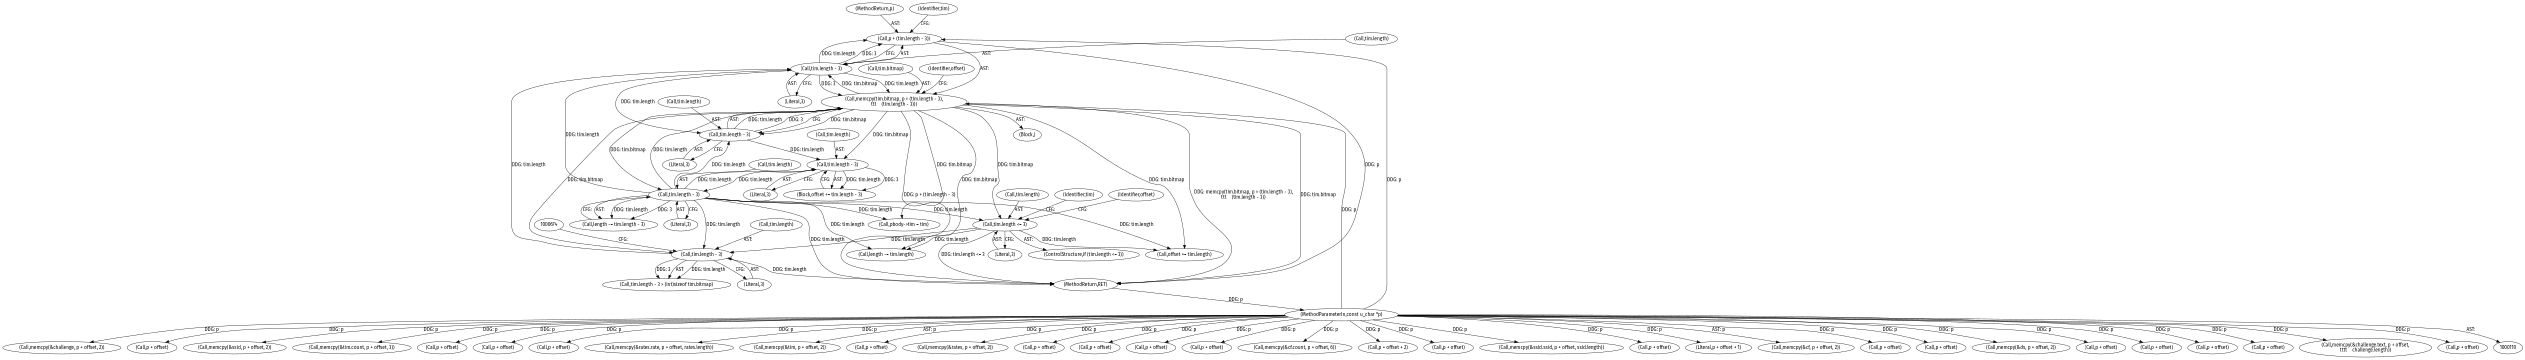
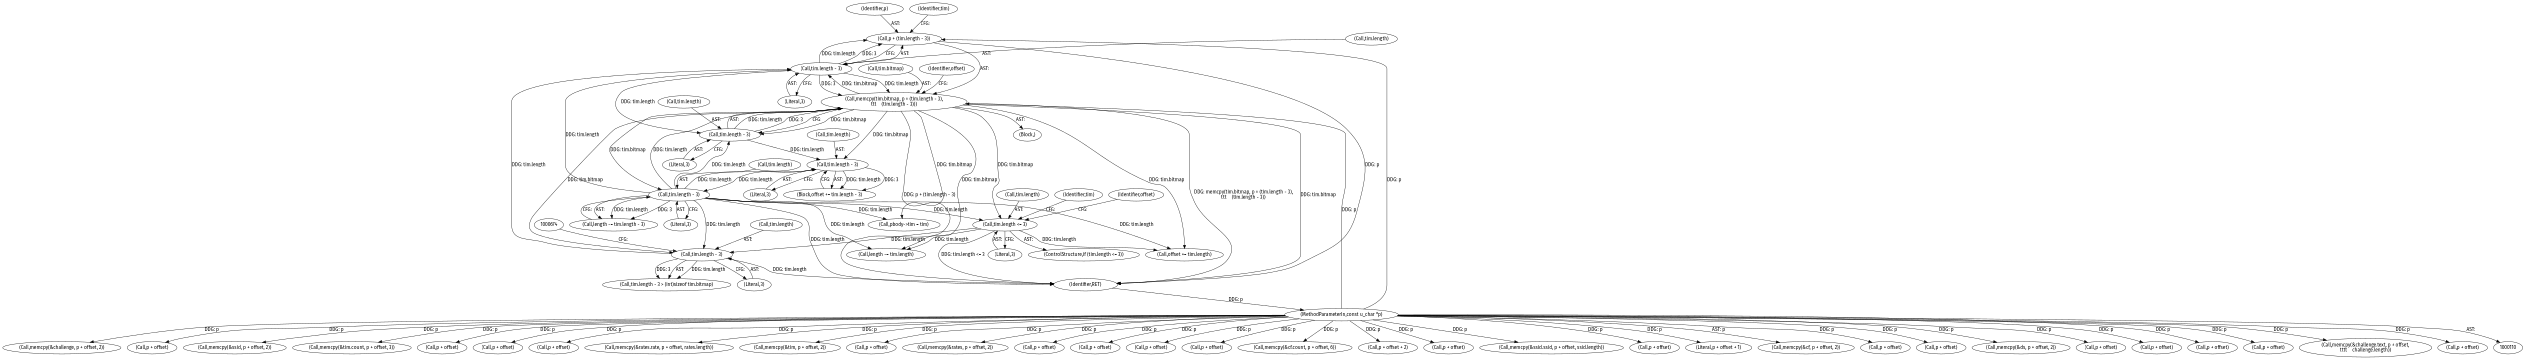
node "(MethodReturn,p)": label "(MethodReturn,p)" -> "(Identifier,p)"
node "(MethodReturn,RET)": label "(MethodReturn,RET)" -> "(Identifier,RET)"
edge "(MethodParameterIn,const u_char *p)" -> "(Call,memcpy(&tim, p + offset, 2))": label "AST: p" -> "DDG: p"
